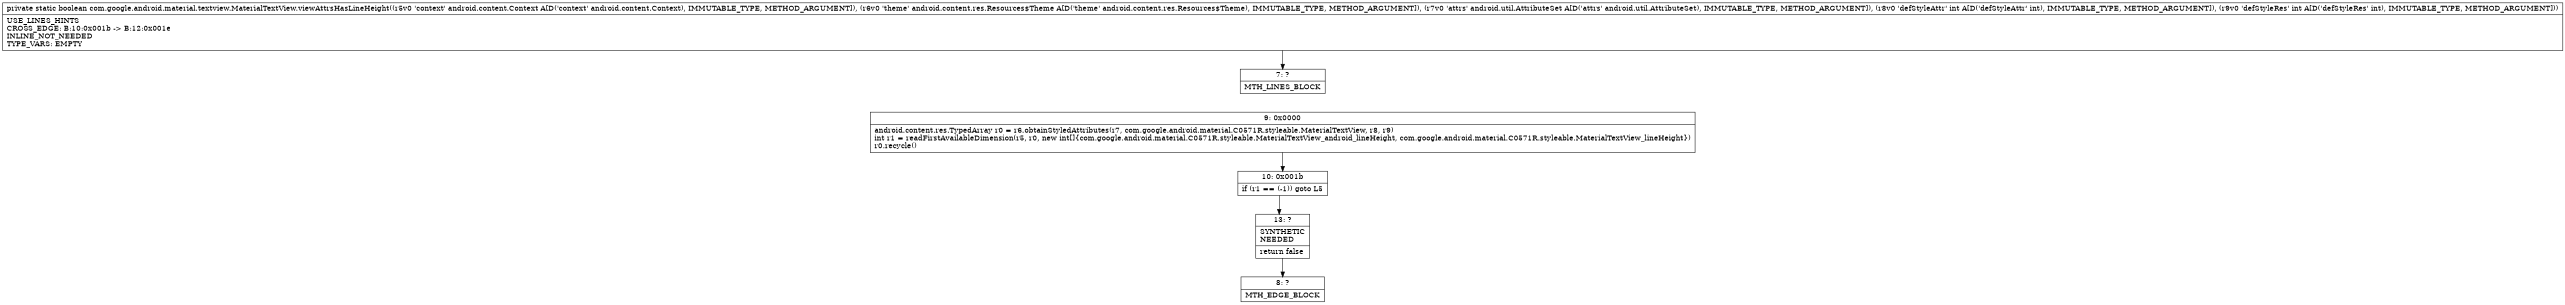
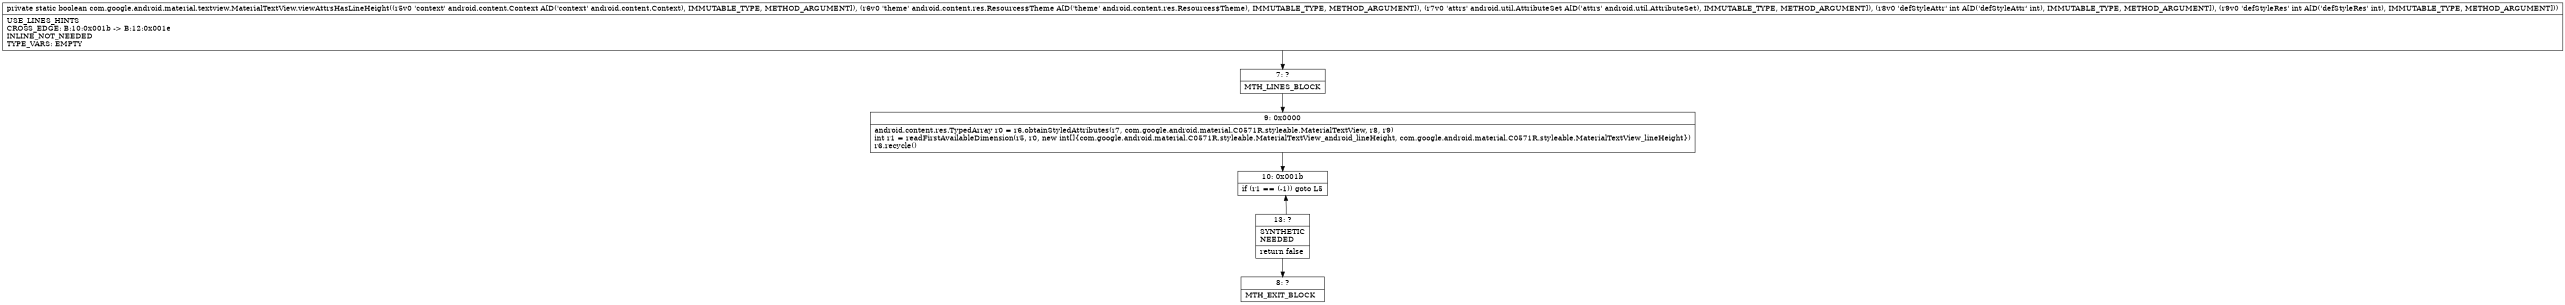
edge "7: ?" -> "9: 0x0000": added
node "9: 0x0000": text "r0.recycle()" -> "r6.recycle()"
edge "10: 0x001b" -> "13: ?": reversed
node "8: ?": text "MTH_EDGE_BLOCK" -> "MTH_EXIT_BLOCK"
